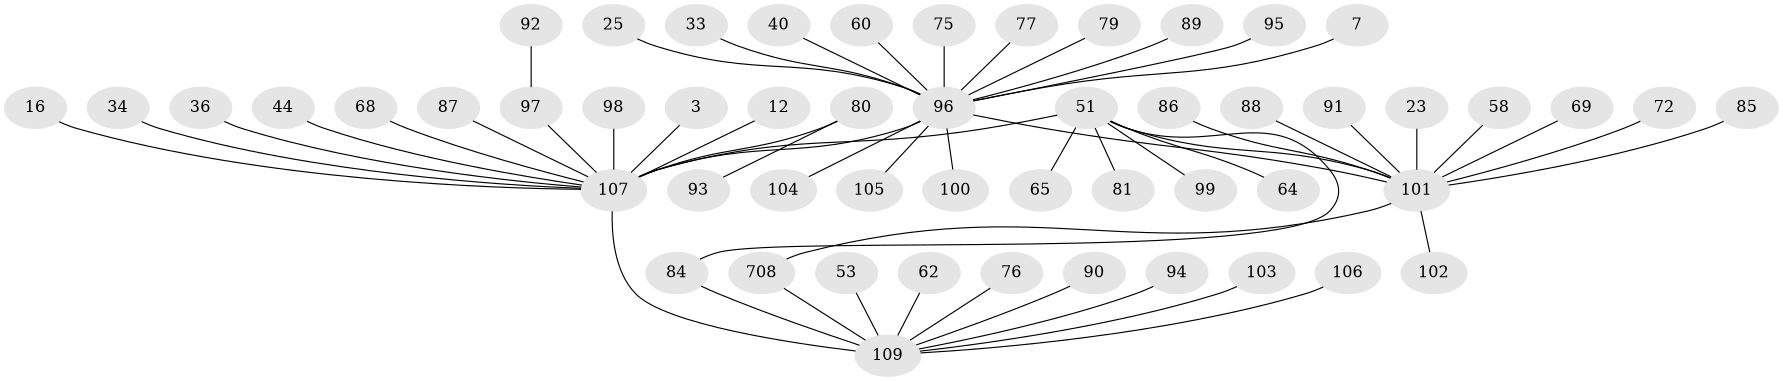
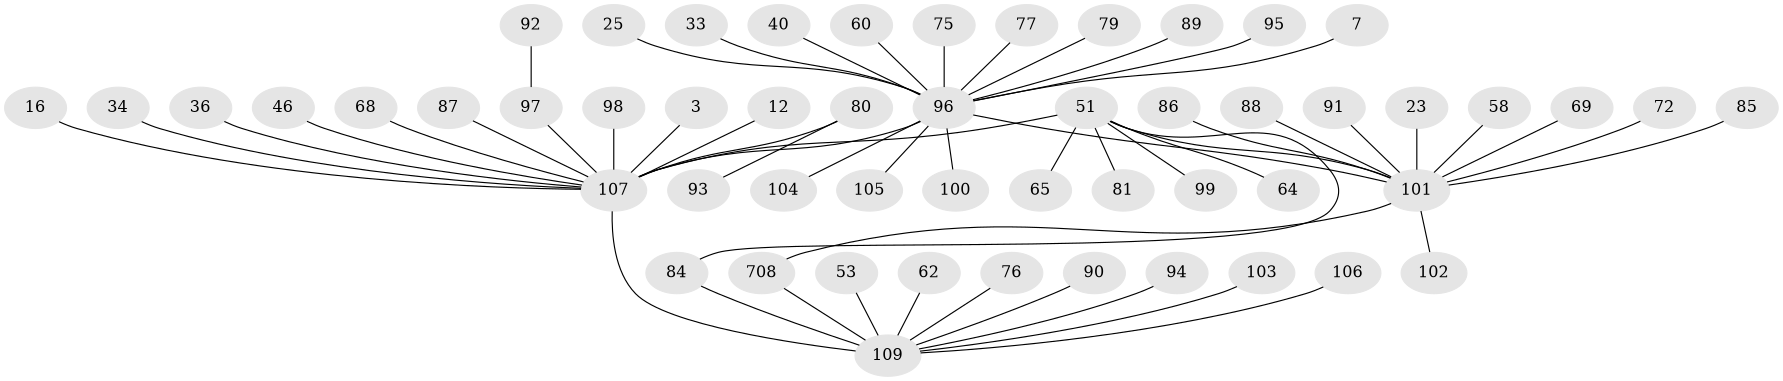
node "44": label "44" -> "46"
